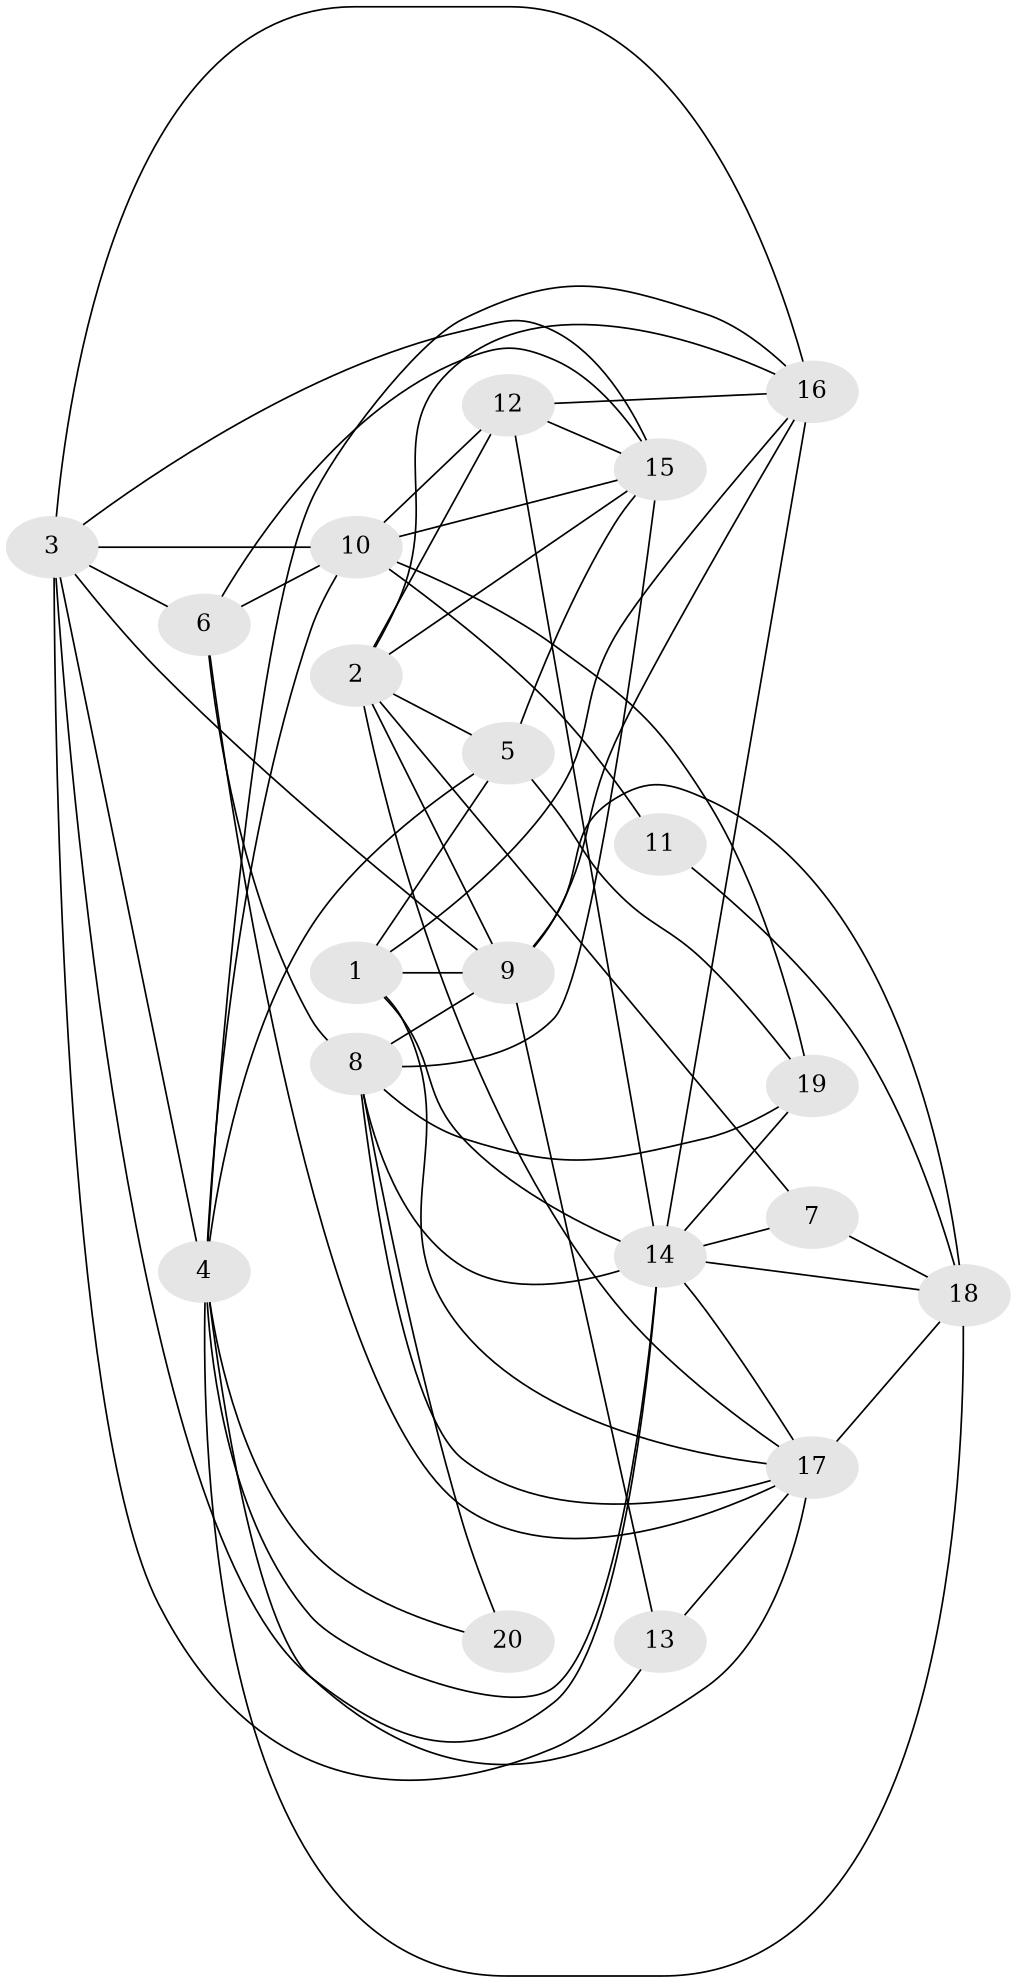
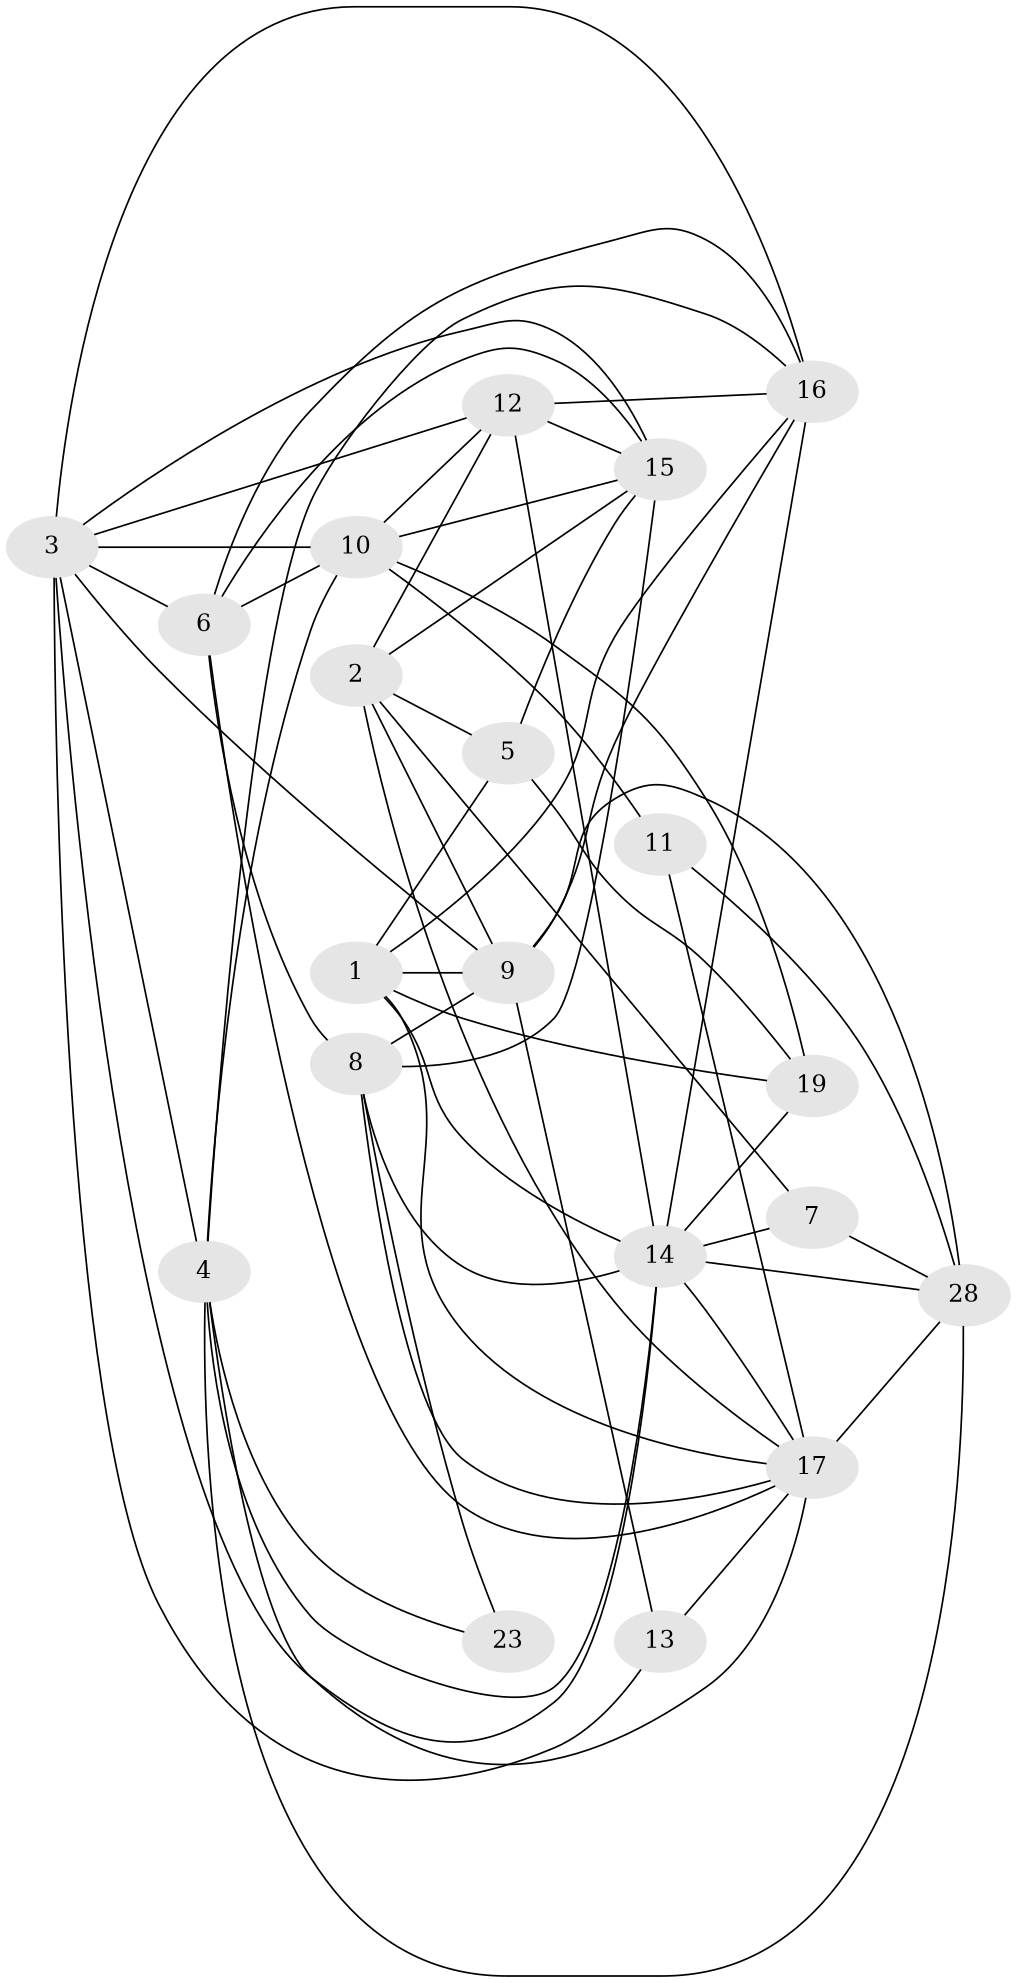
edge "16" -- "2": now "16" -- "6"
edge "12" -- "3": added
edge "5" -- "4": removed
edge "11" -- "17": added
edge "8" -- "19": now "1" -- "19"
node "18": label "18" -> "28"
node "20": label "20" -> "23"
